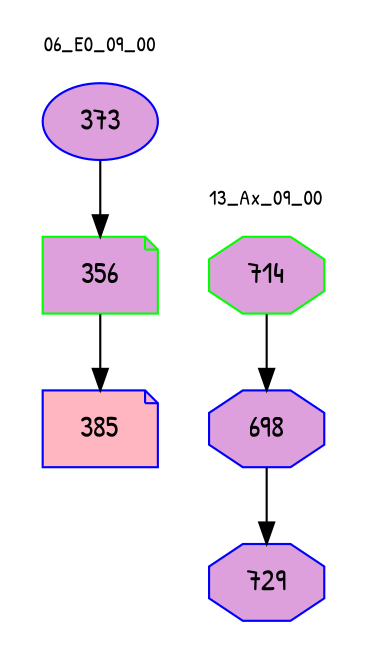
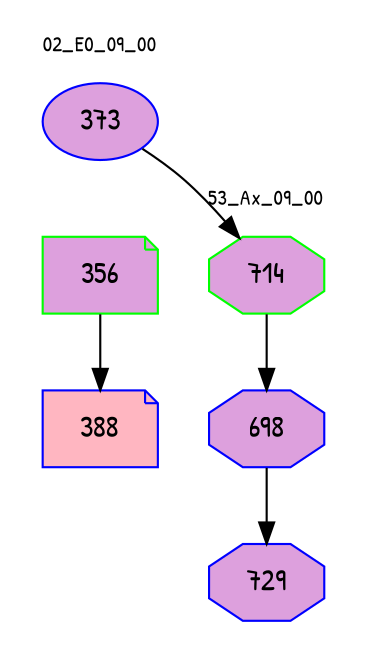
cluster "06_E0_09_00": label "06_E0_09_00" -> "02_E0_09_00"
edge "373" -> "356": now "373" -> "714"
cluster "13_Ax_09_00": label "13_Ax_09_00" -> "53_Ax_09_00"
node "385": label "385" -> "388"
